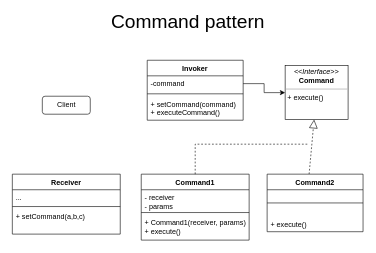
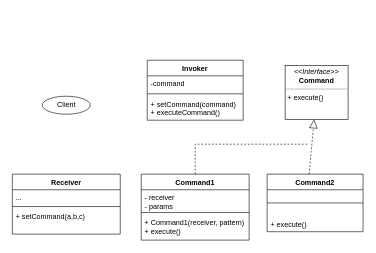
node "Command pattern": removed
edge "-command" -> "<<Interface>> Command + execute()": removed
node "Client": shape rounded rectangle -> ellipse
node "+ Command1(receiver, params) + execute()": label "+ Command1(receiver, params) + execute()" -> "+ Command1(receiver, pattern) + execute()"
